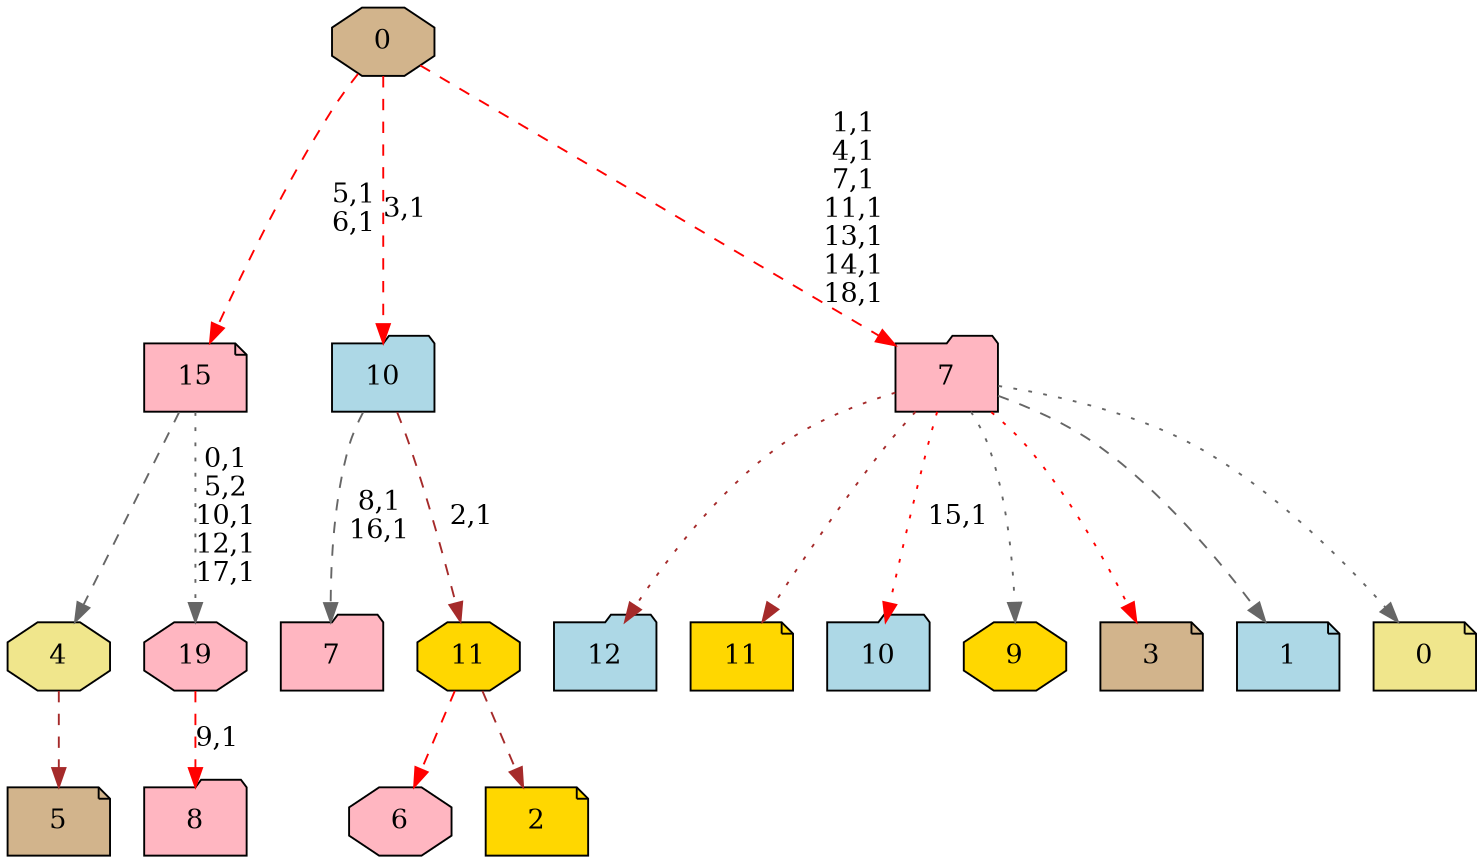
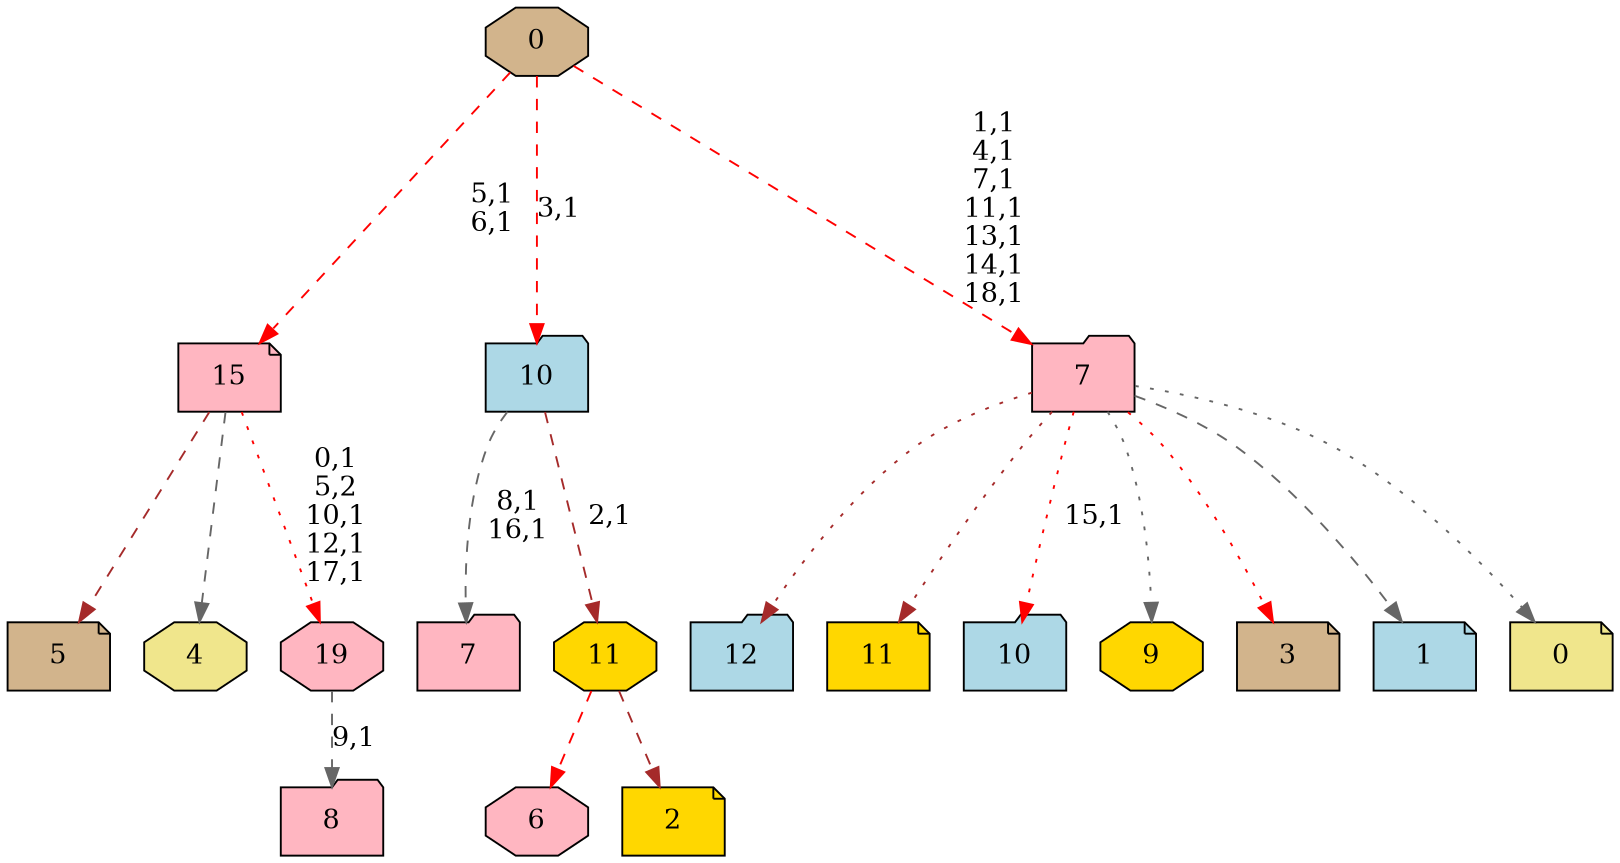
edge "15" -> "19": color gray40 -> red
edge "4" -> "5": now "15" -> "5"
edge "19" -> "8": color red -> gray40
